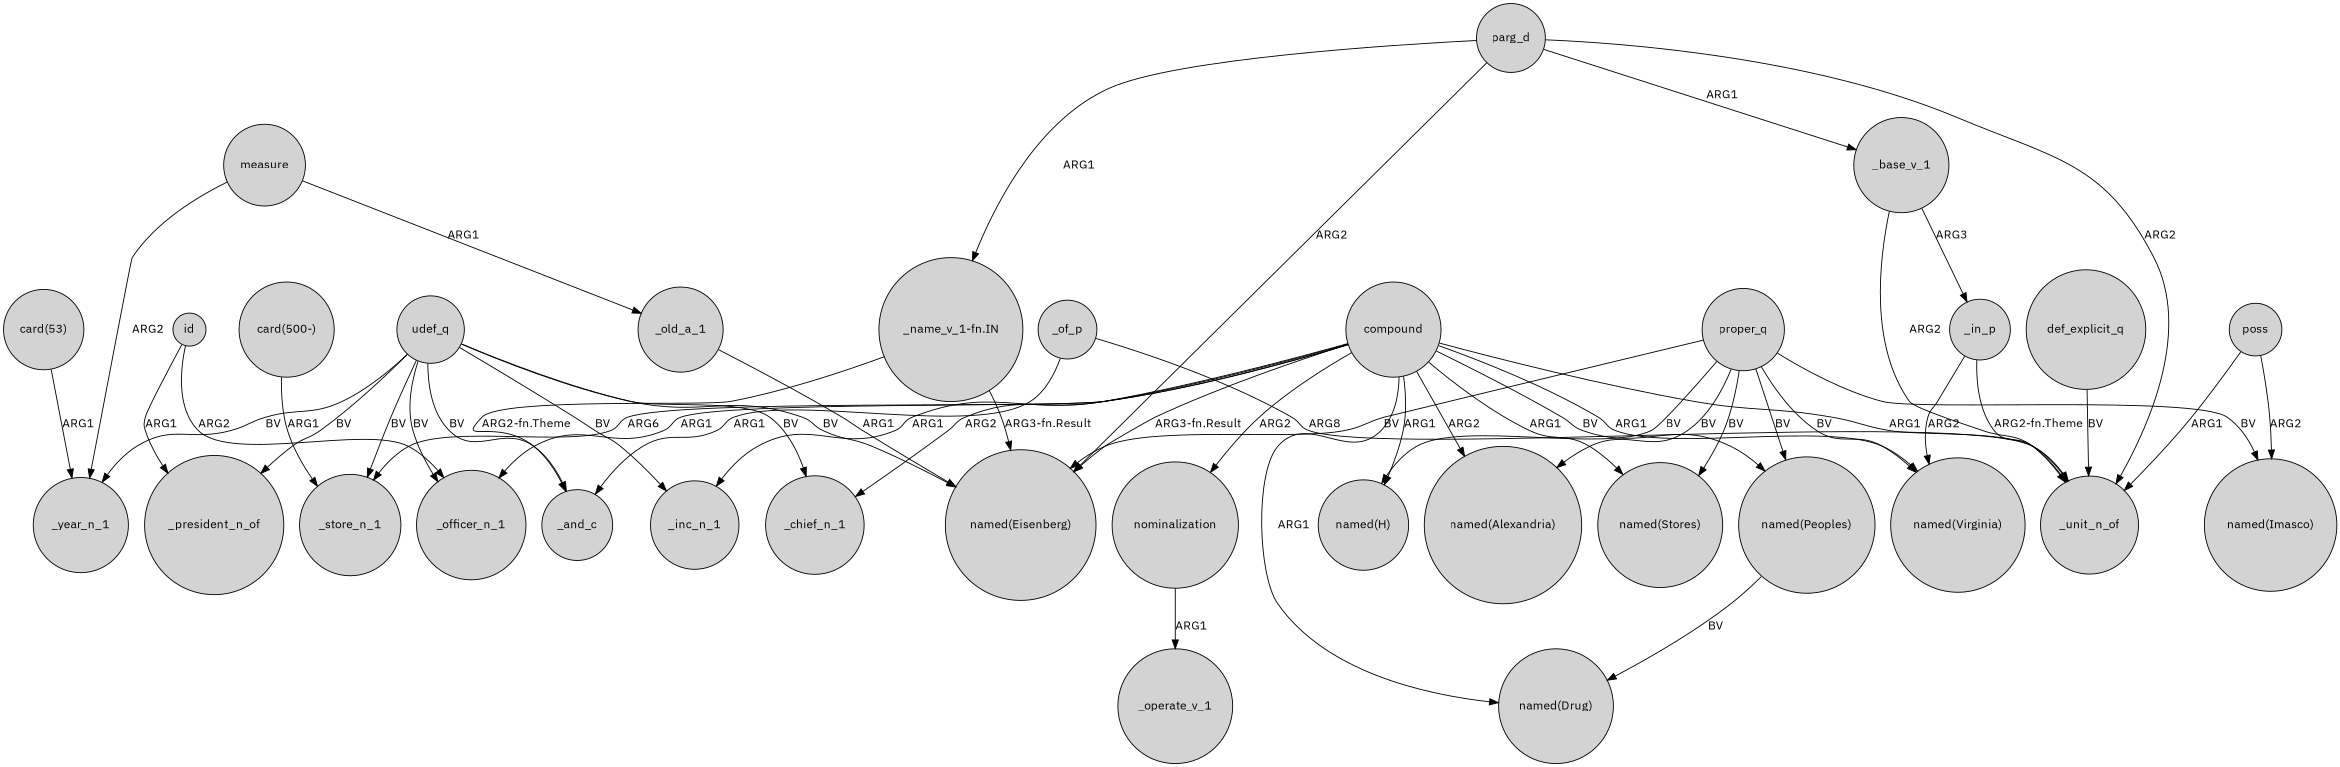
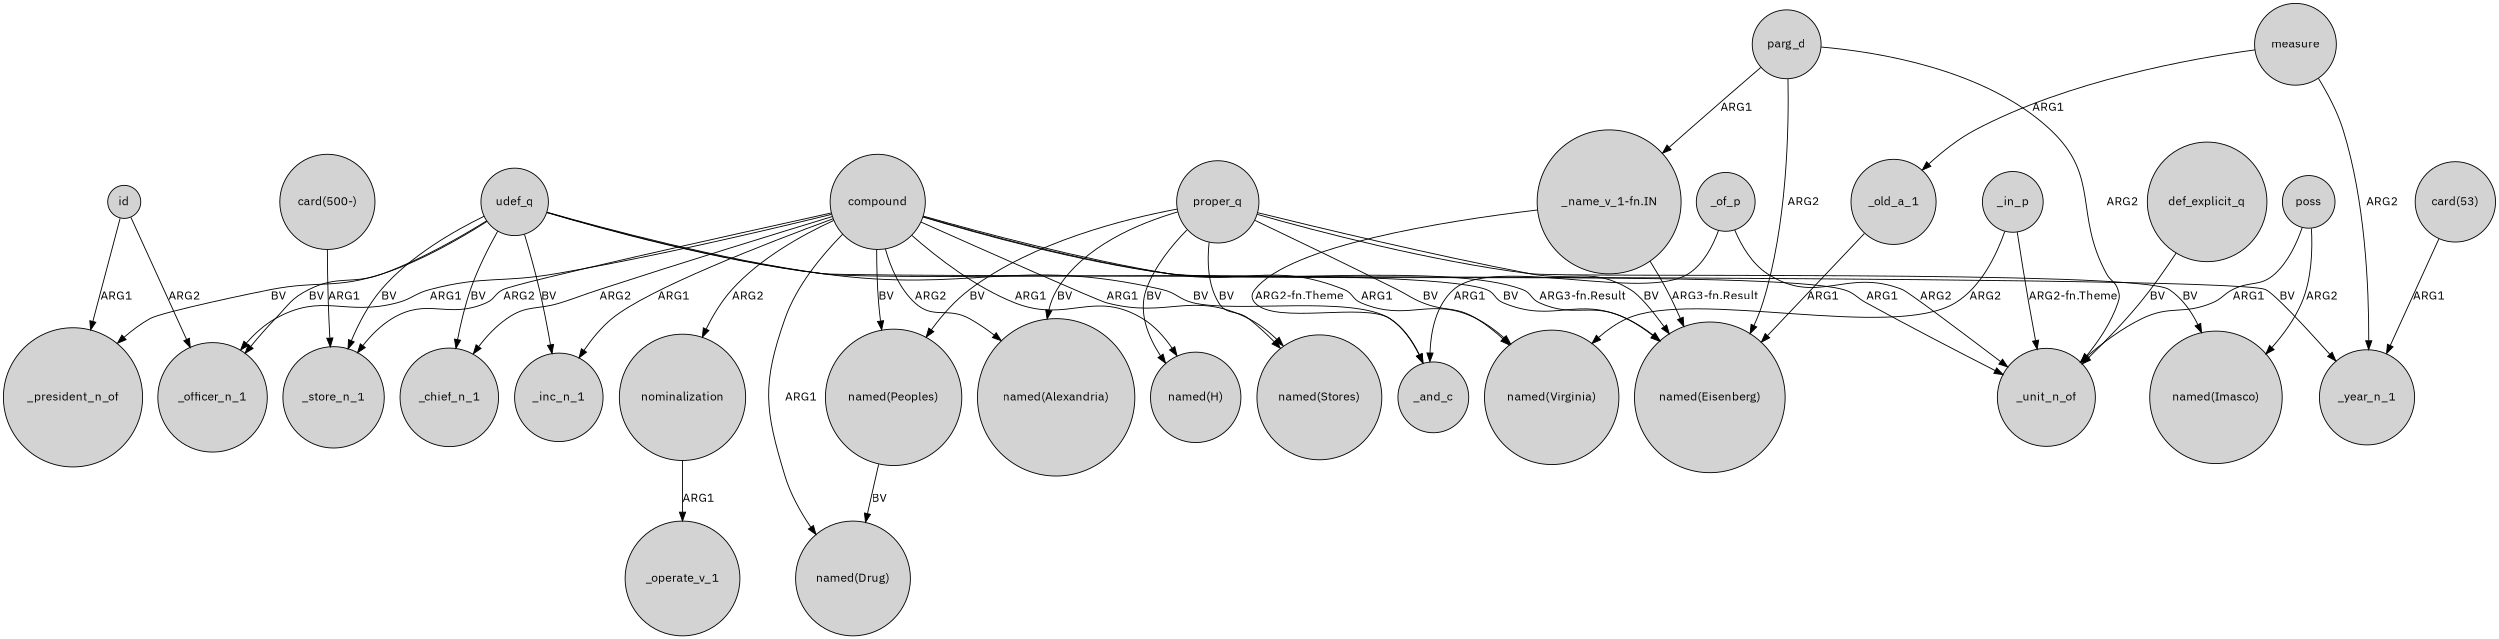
node "_base_v_1": removed
edge "compound" -> "_store_n_1": label "ARG6" -> "ARG2"
edge "_of_p" -> "_unit_n_of": label "ARG8" -> "ARG2"
